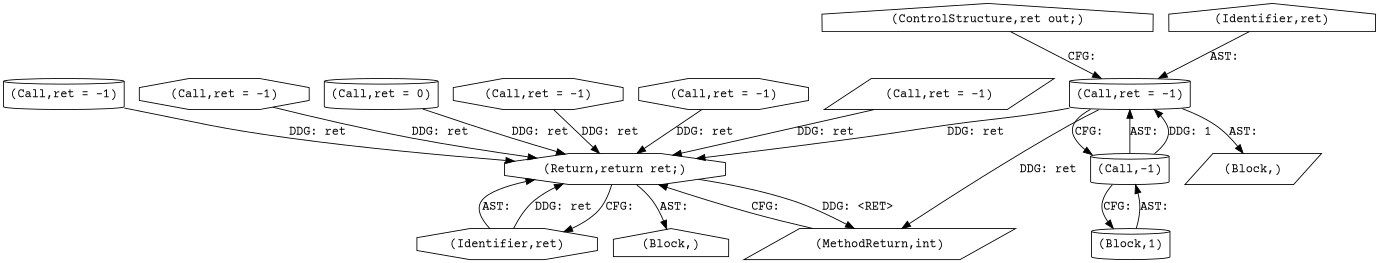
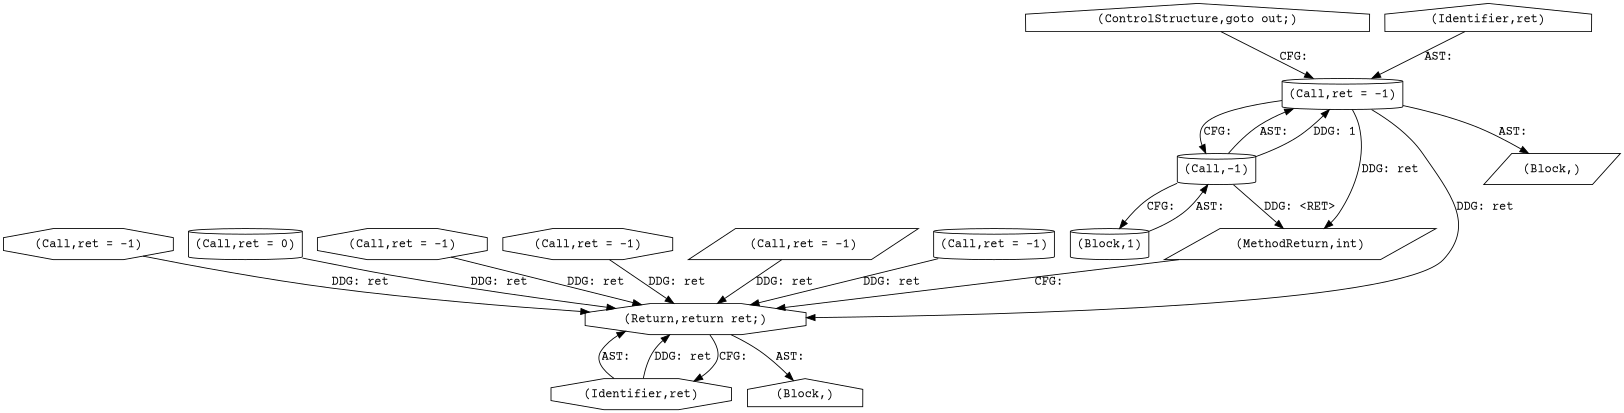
node "(ControlStructure,ret out;)": label "(ControlStructure,ret out;)" -> "(ControlStructure,goto out;)"
edge "(Return,return ret;)" -> "(MethodReturn,int)": now "(Call,-1)" -> "(MethodReturn,int)"
